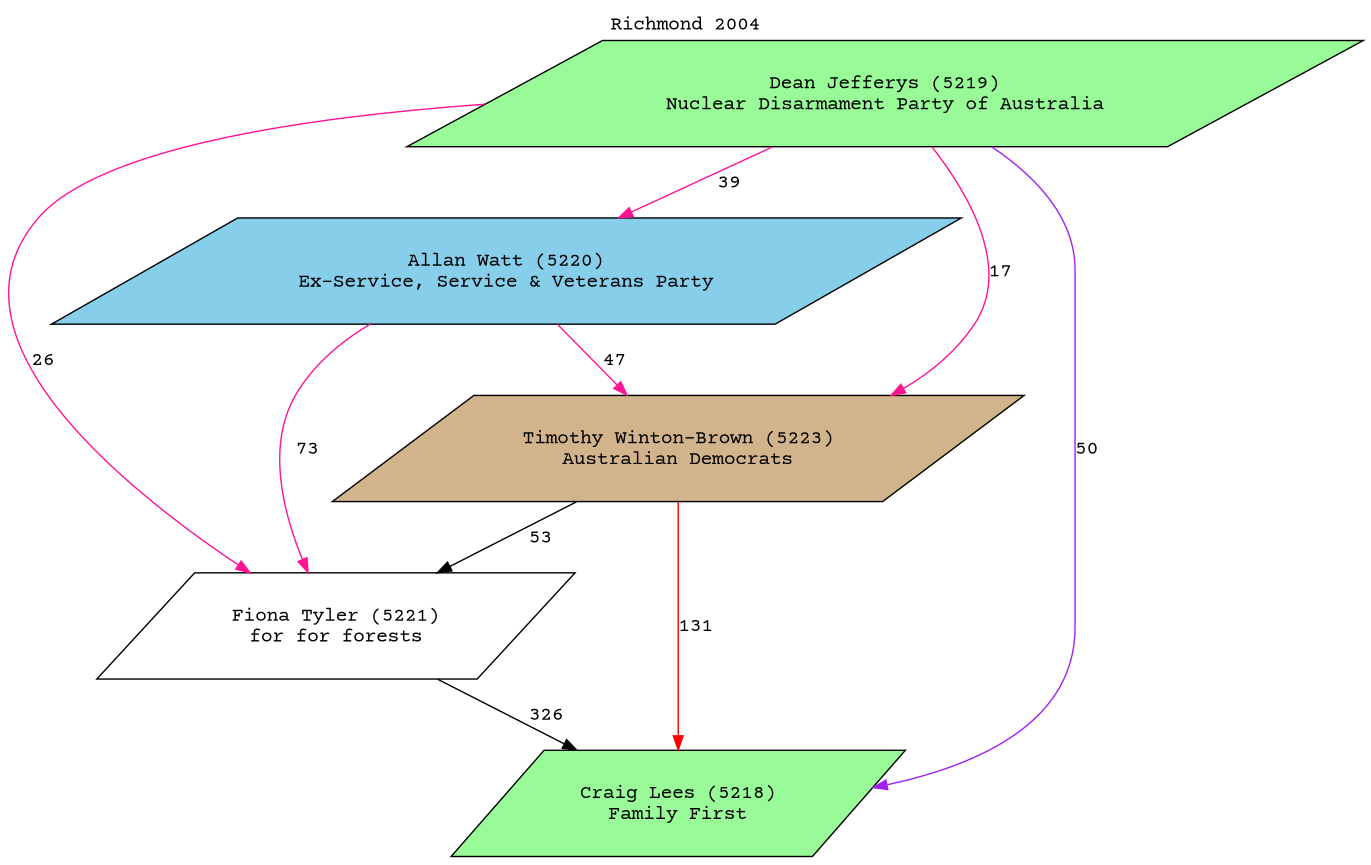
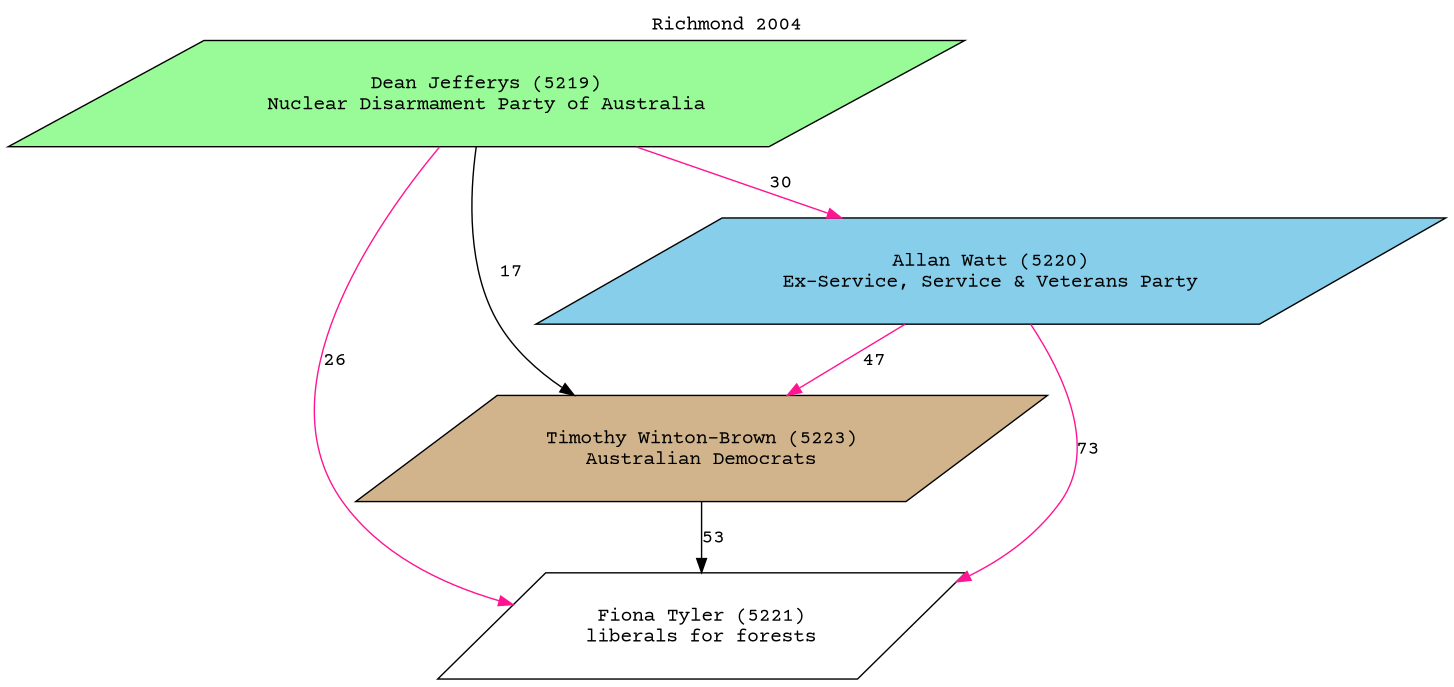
edge "Dean Jefferys (5219) Nuclear Disarmament Party of Australia" -> "Allan Watt (5220) Ex-Service, Service & Veterans Party": label "39" -> "30"
edge "Dean Jefferys (5219) Nuclear Disarmament Party of Australia" -> "Timothy Winton-Brown (5223) Australian Democrats": color deeppink -> black
node "Fiona Tyler (5221) for for forests": label "Fiona Tyler (5221) for for forests" -> "Fiona Tyler (5221) liberals for forests"
node "Craig Lees (5218) Family First": removed
